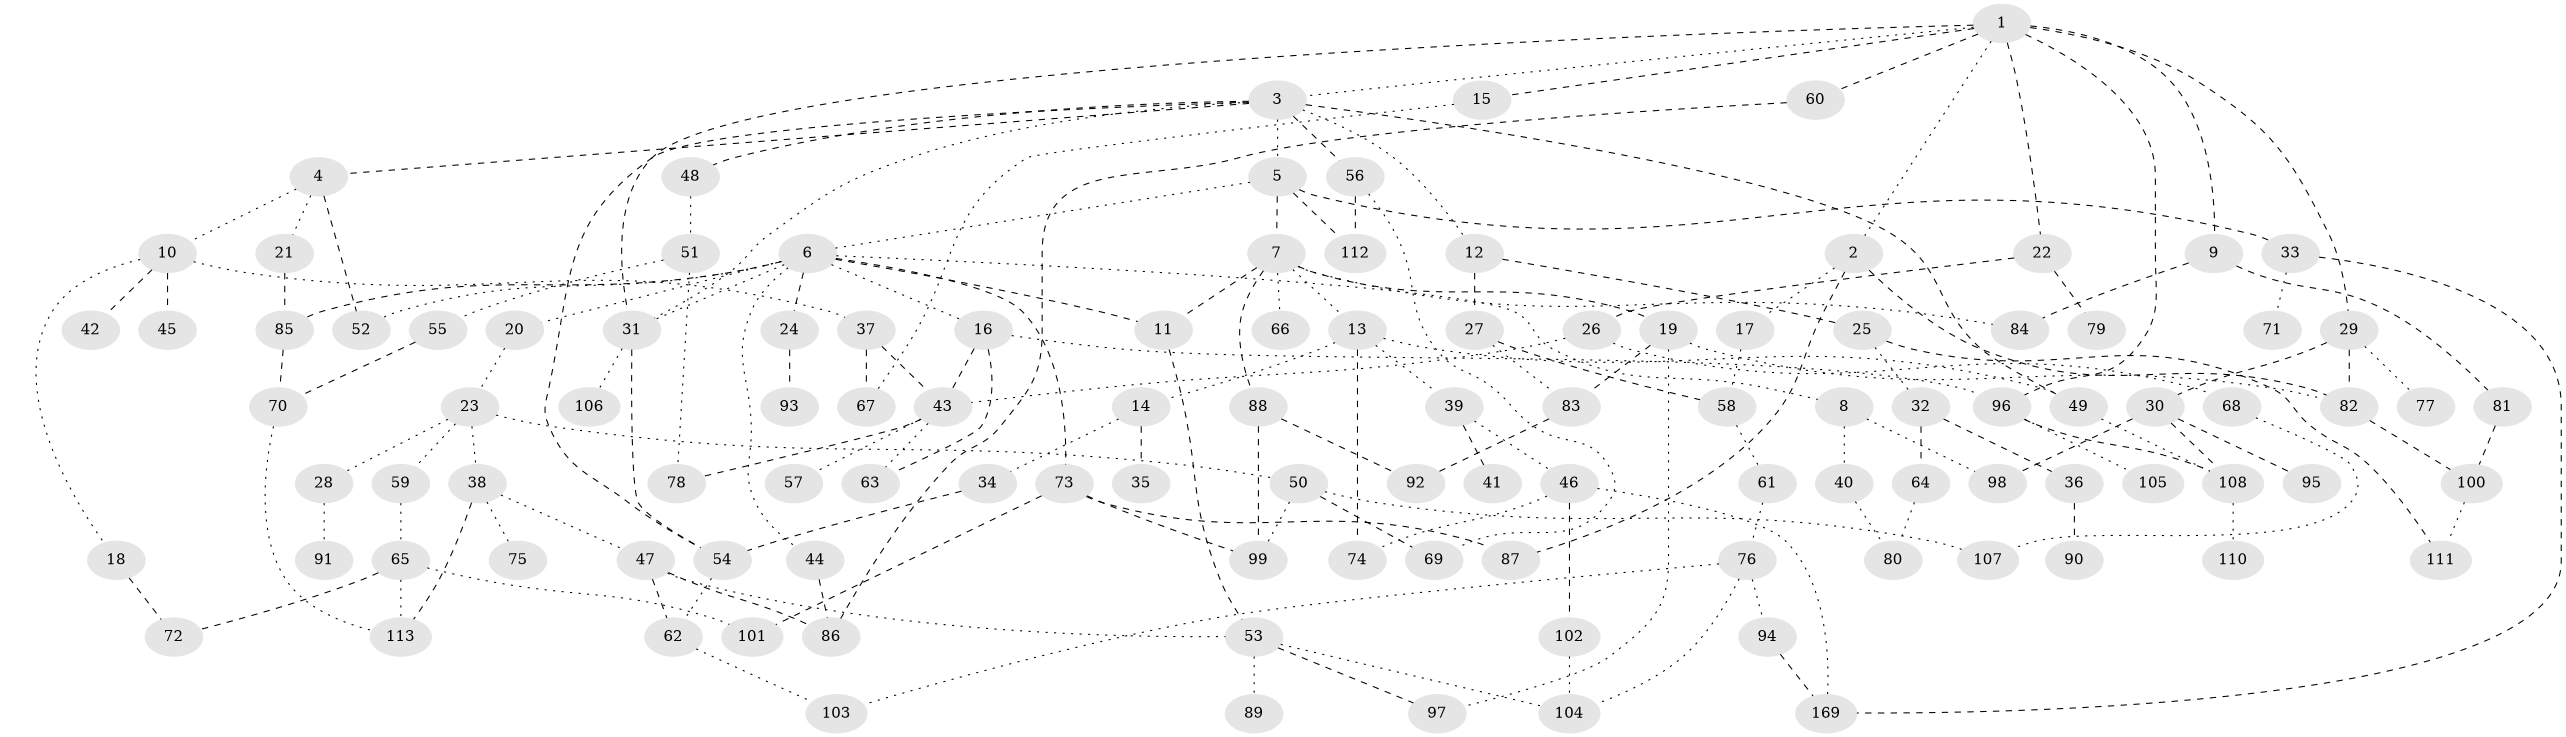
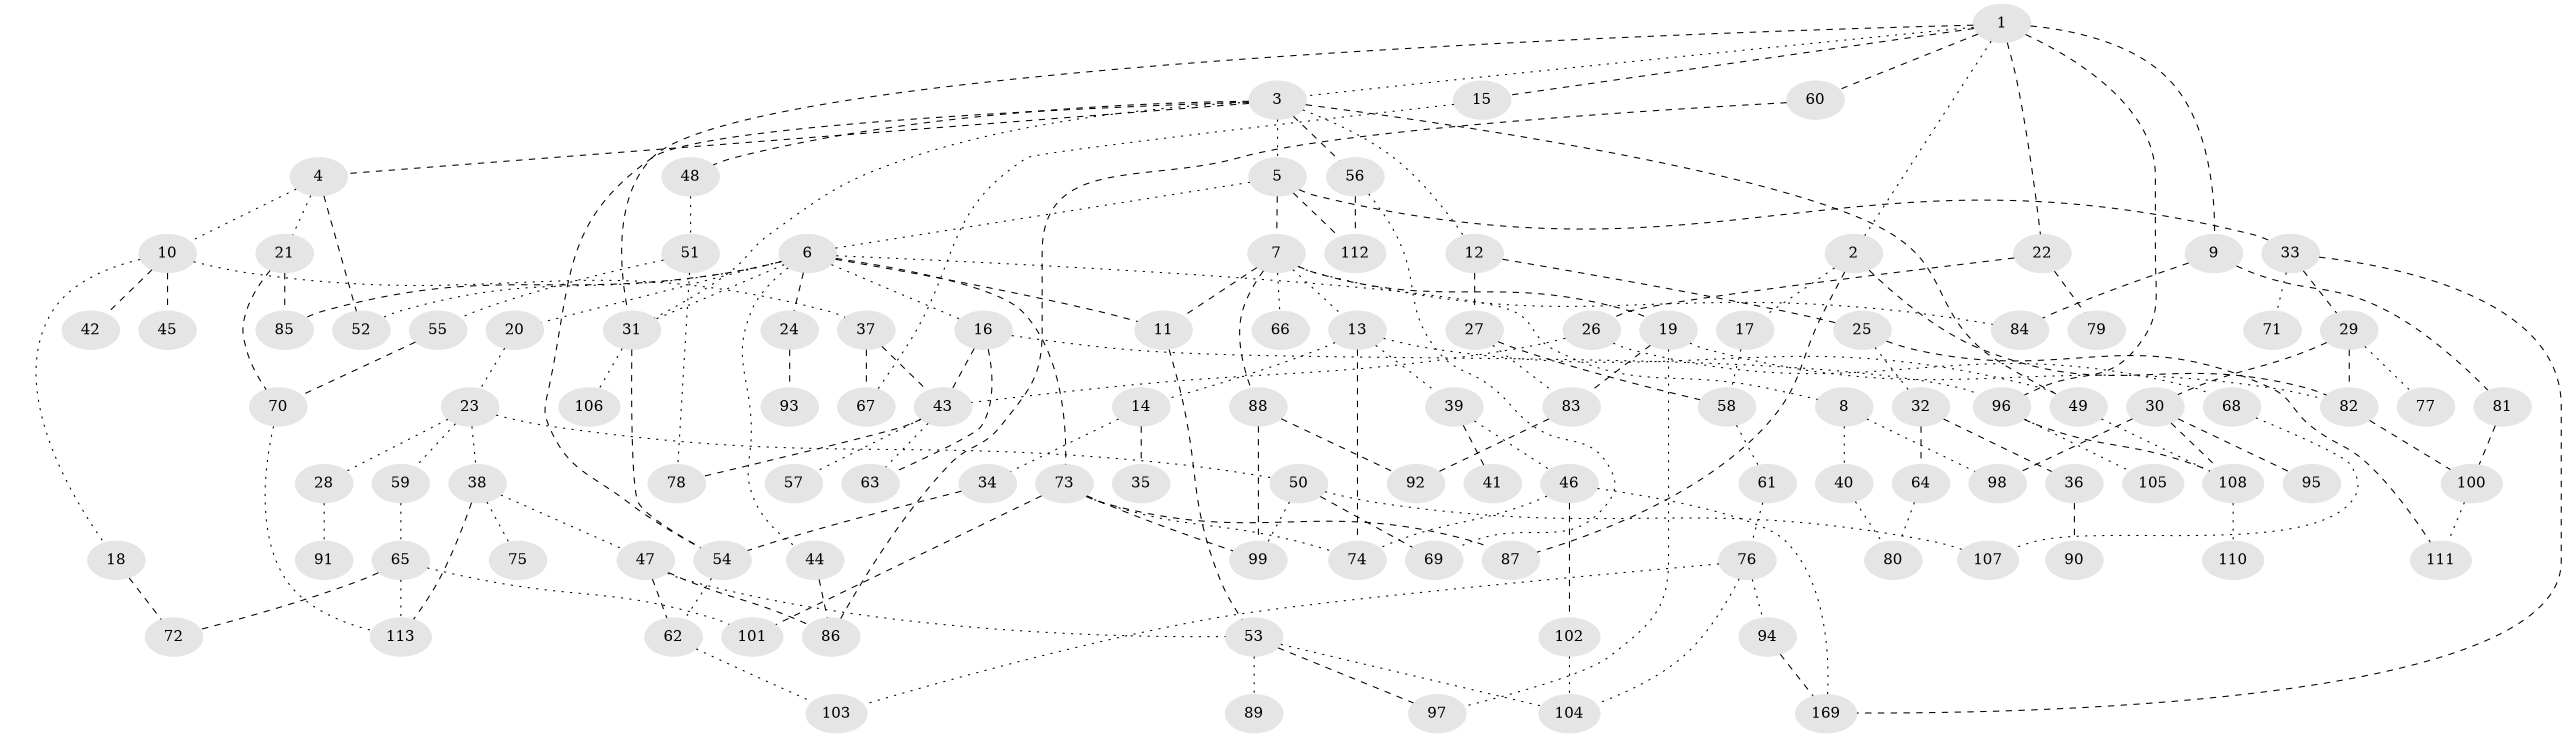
edge "1" -- "29": now "33" -- "29"
edge "85" -- "70": now "21" -- "70"
edge "73" -- "74": added
